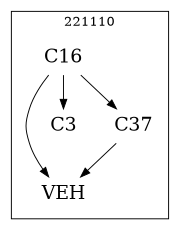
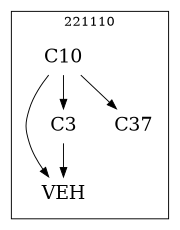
node "C16": label "C16" -> "C10"
edge "C37" -> "VEH": now "C3" -> "VEH"
